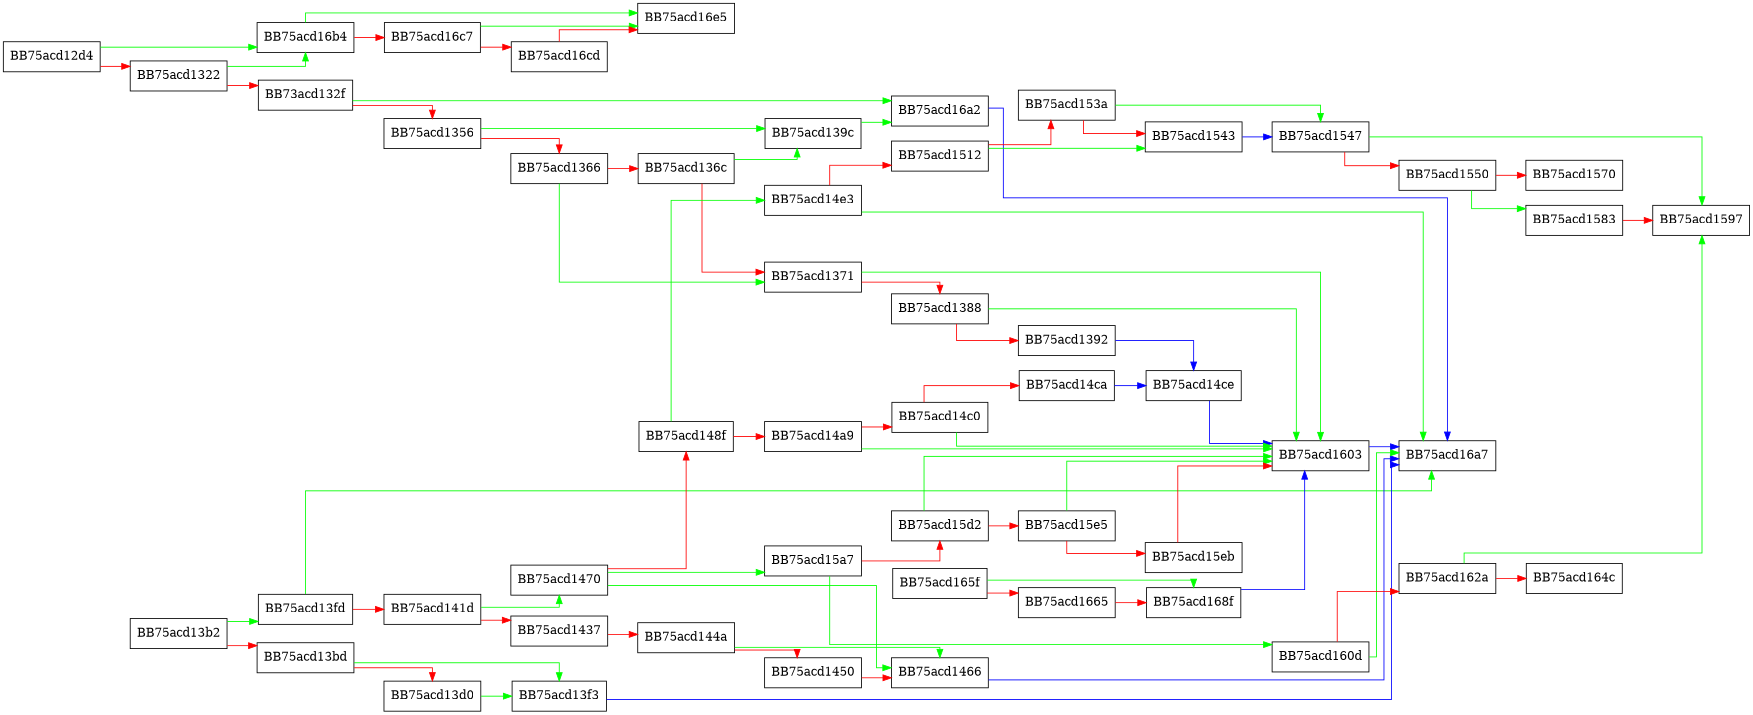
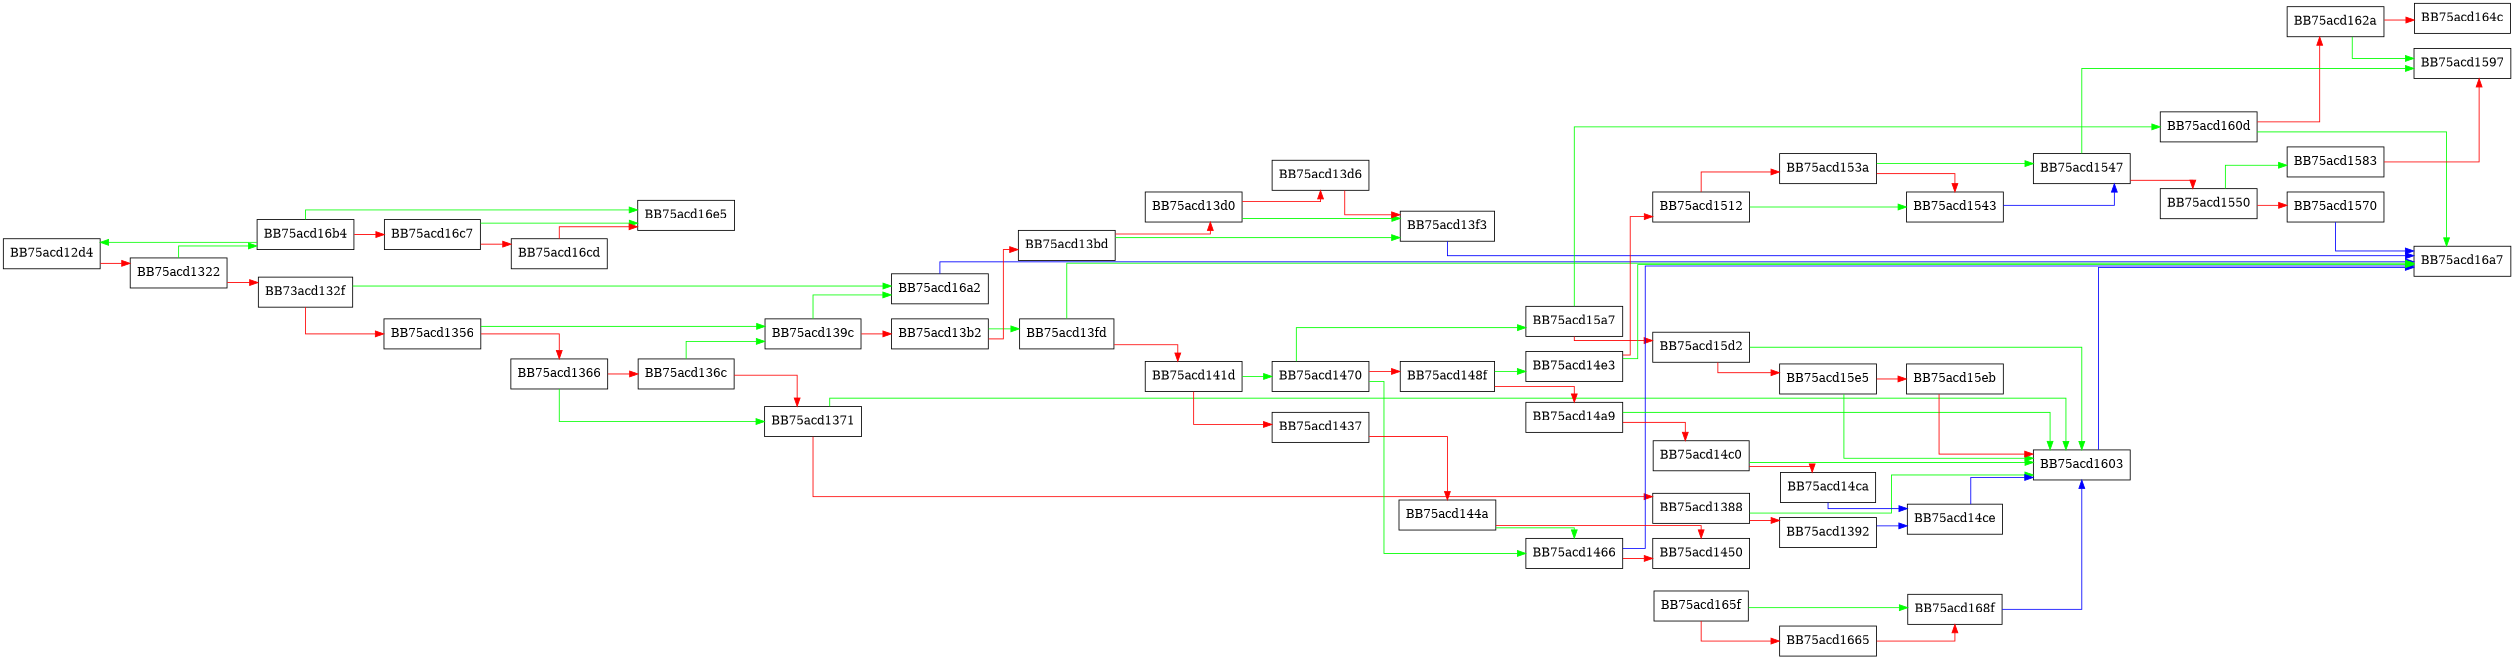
edge "BB75acd12d4" -> "BB75acd16b4": reversed
node "BB75acd13d6": added
edge "BB75acd1570" -> "BB75acd16a7": added
edge "BB75acd139c" -> "BB75acd13b2": added
edge "BB75acd1450" -> "BB75acd1466": reversed
